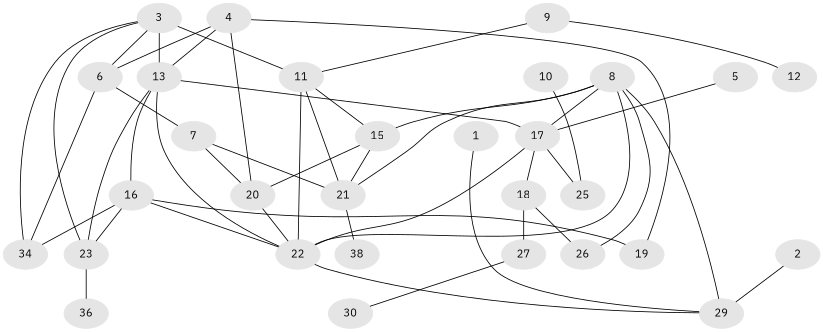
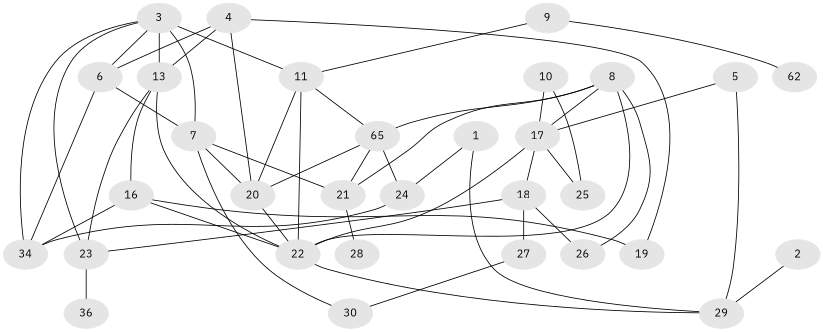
edge "3" -- "7": added
node "12": label "12" -> "62"
edge "13" -- "17": now "10" -- "17"
edge "11" -- "21": now "11" -- "20"
node "15": label "15" -> "65"
edge "8" -- "29": now "5" -- "29"
node "24": added
edge "16" -- "23": now "18" -- "23"
edge "7" -- "30": added
node "38": label "38" -> "28"
